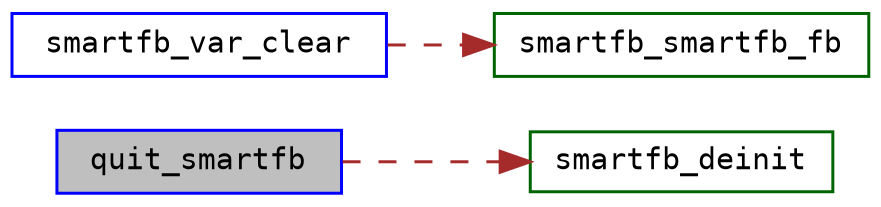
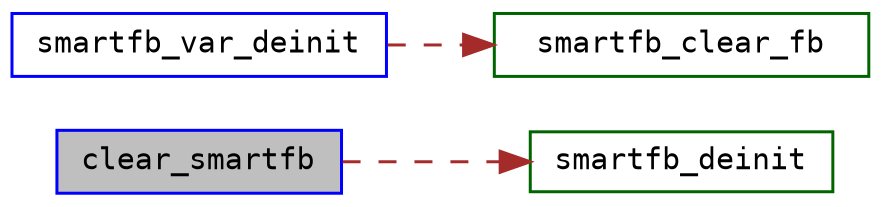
node "smartfb_var_clear": label "smartfb_var_clear" -> "smartfb_var_deinit"
node "smartfb_smartfb_fb": label "smartfb_smartfb_fb" -> "smartfb_clear_fb"
node "quit_smartfb": label "quit_smartfb" -> "clear_smartfb"
